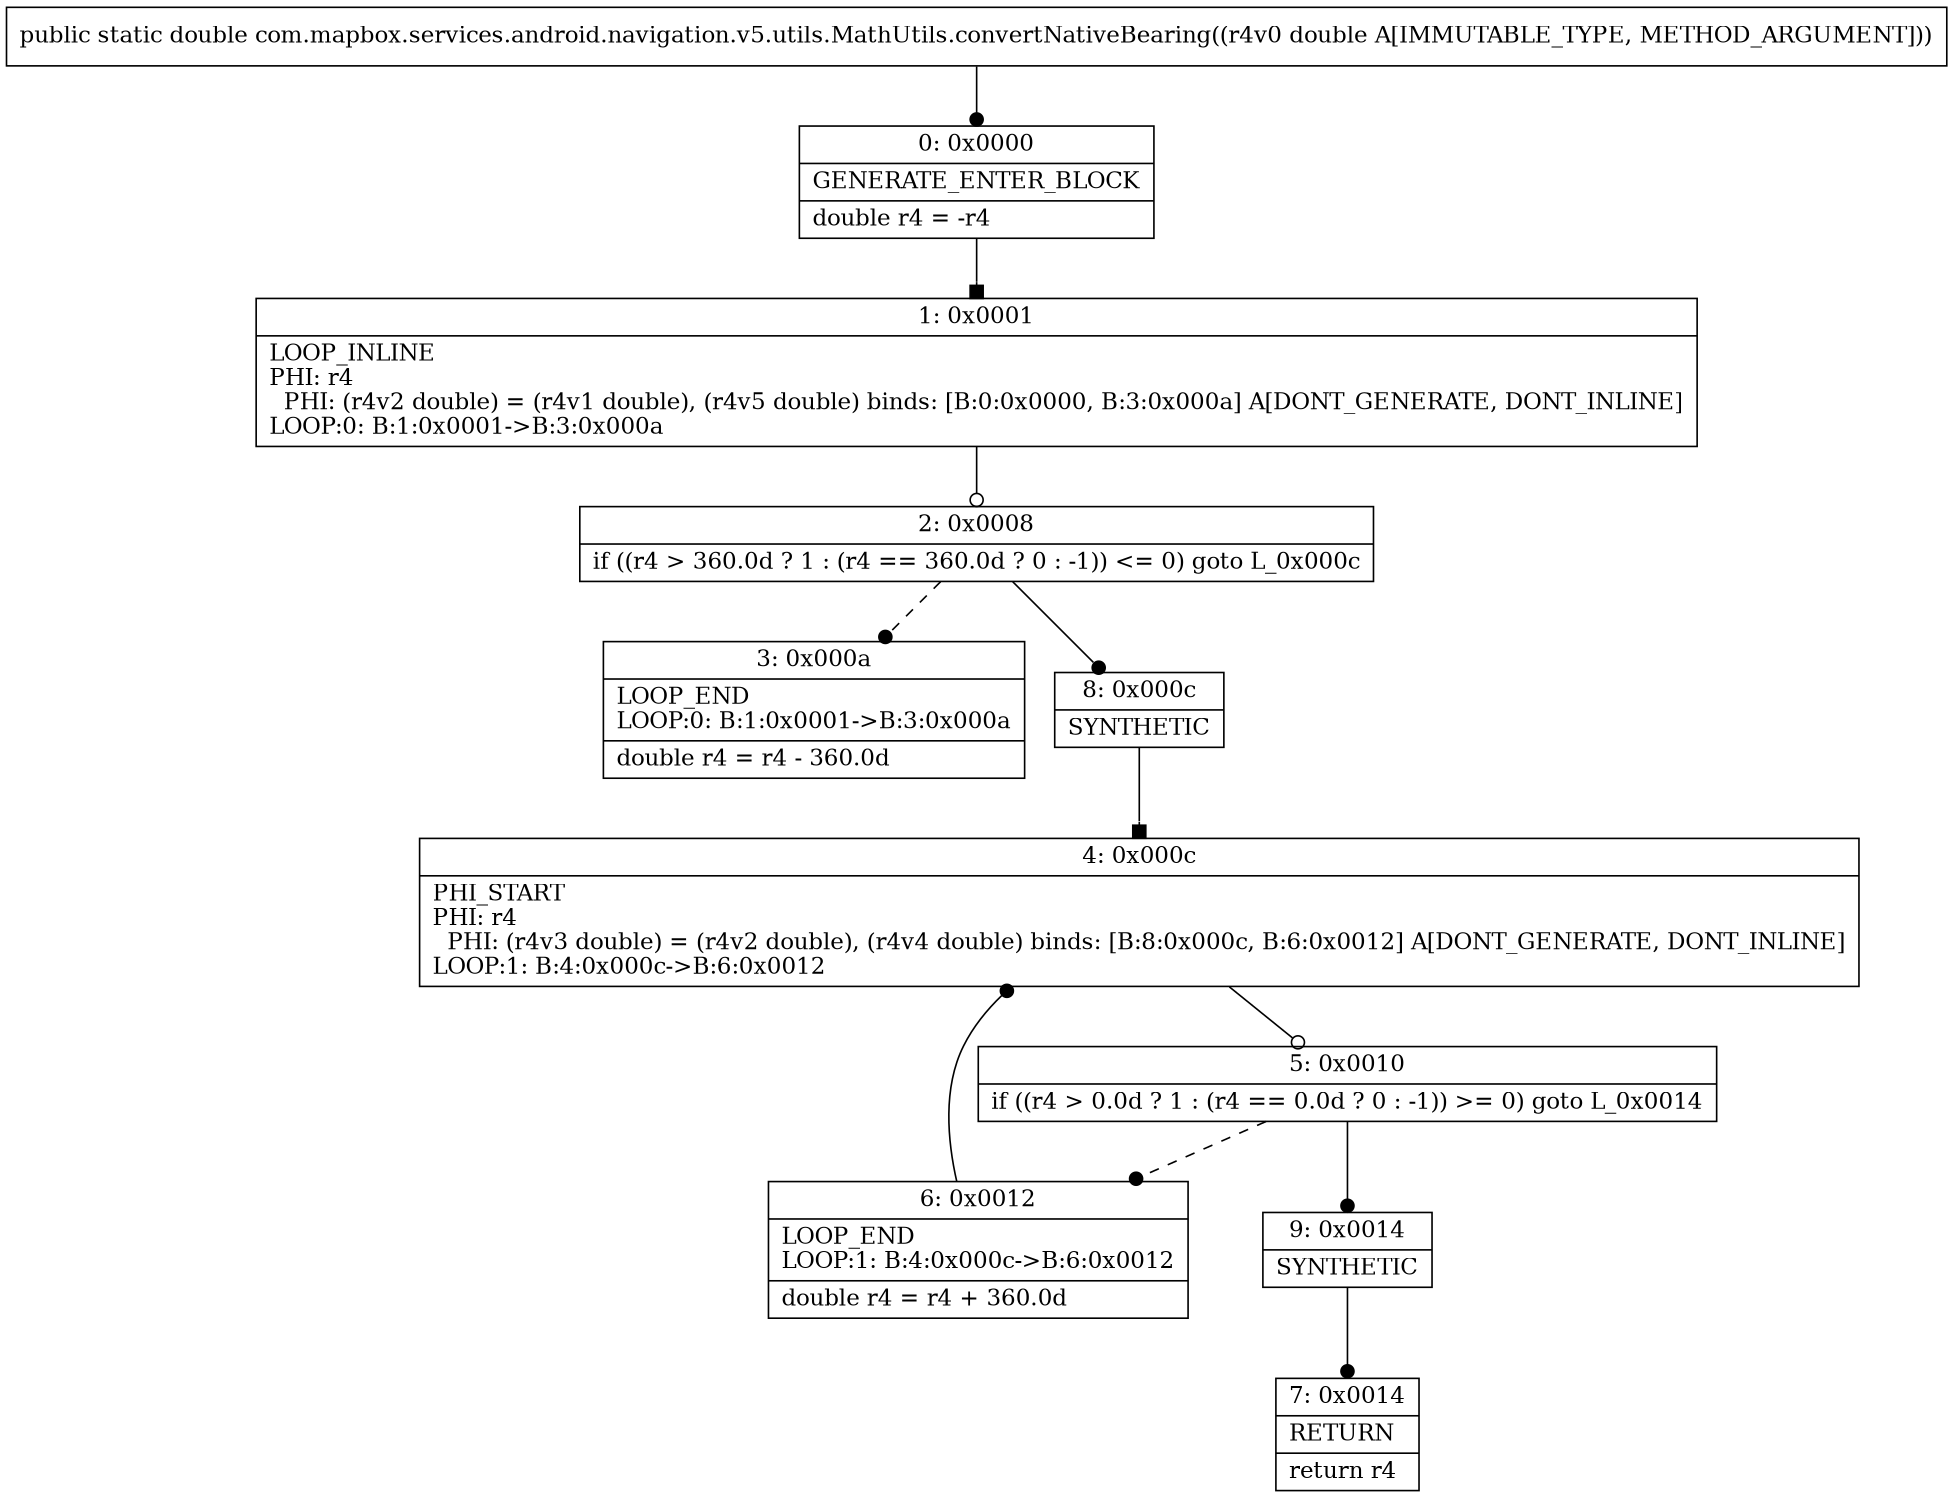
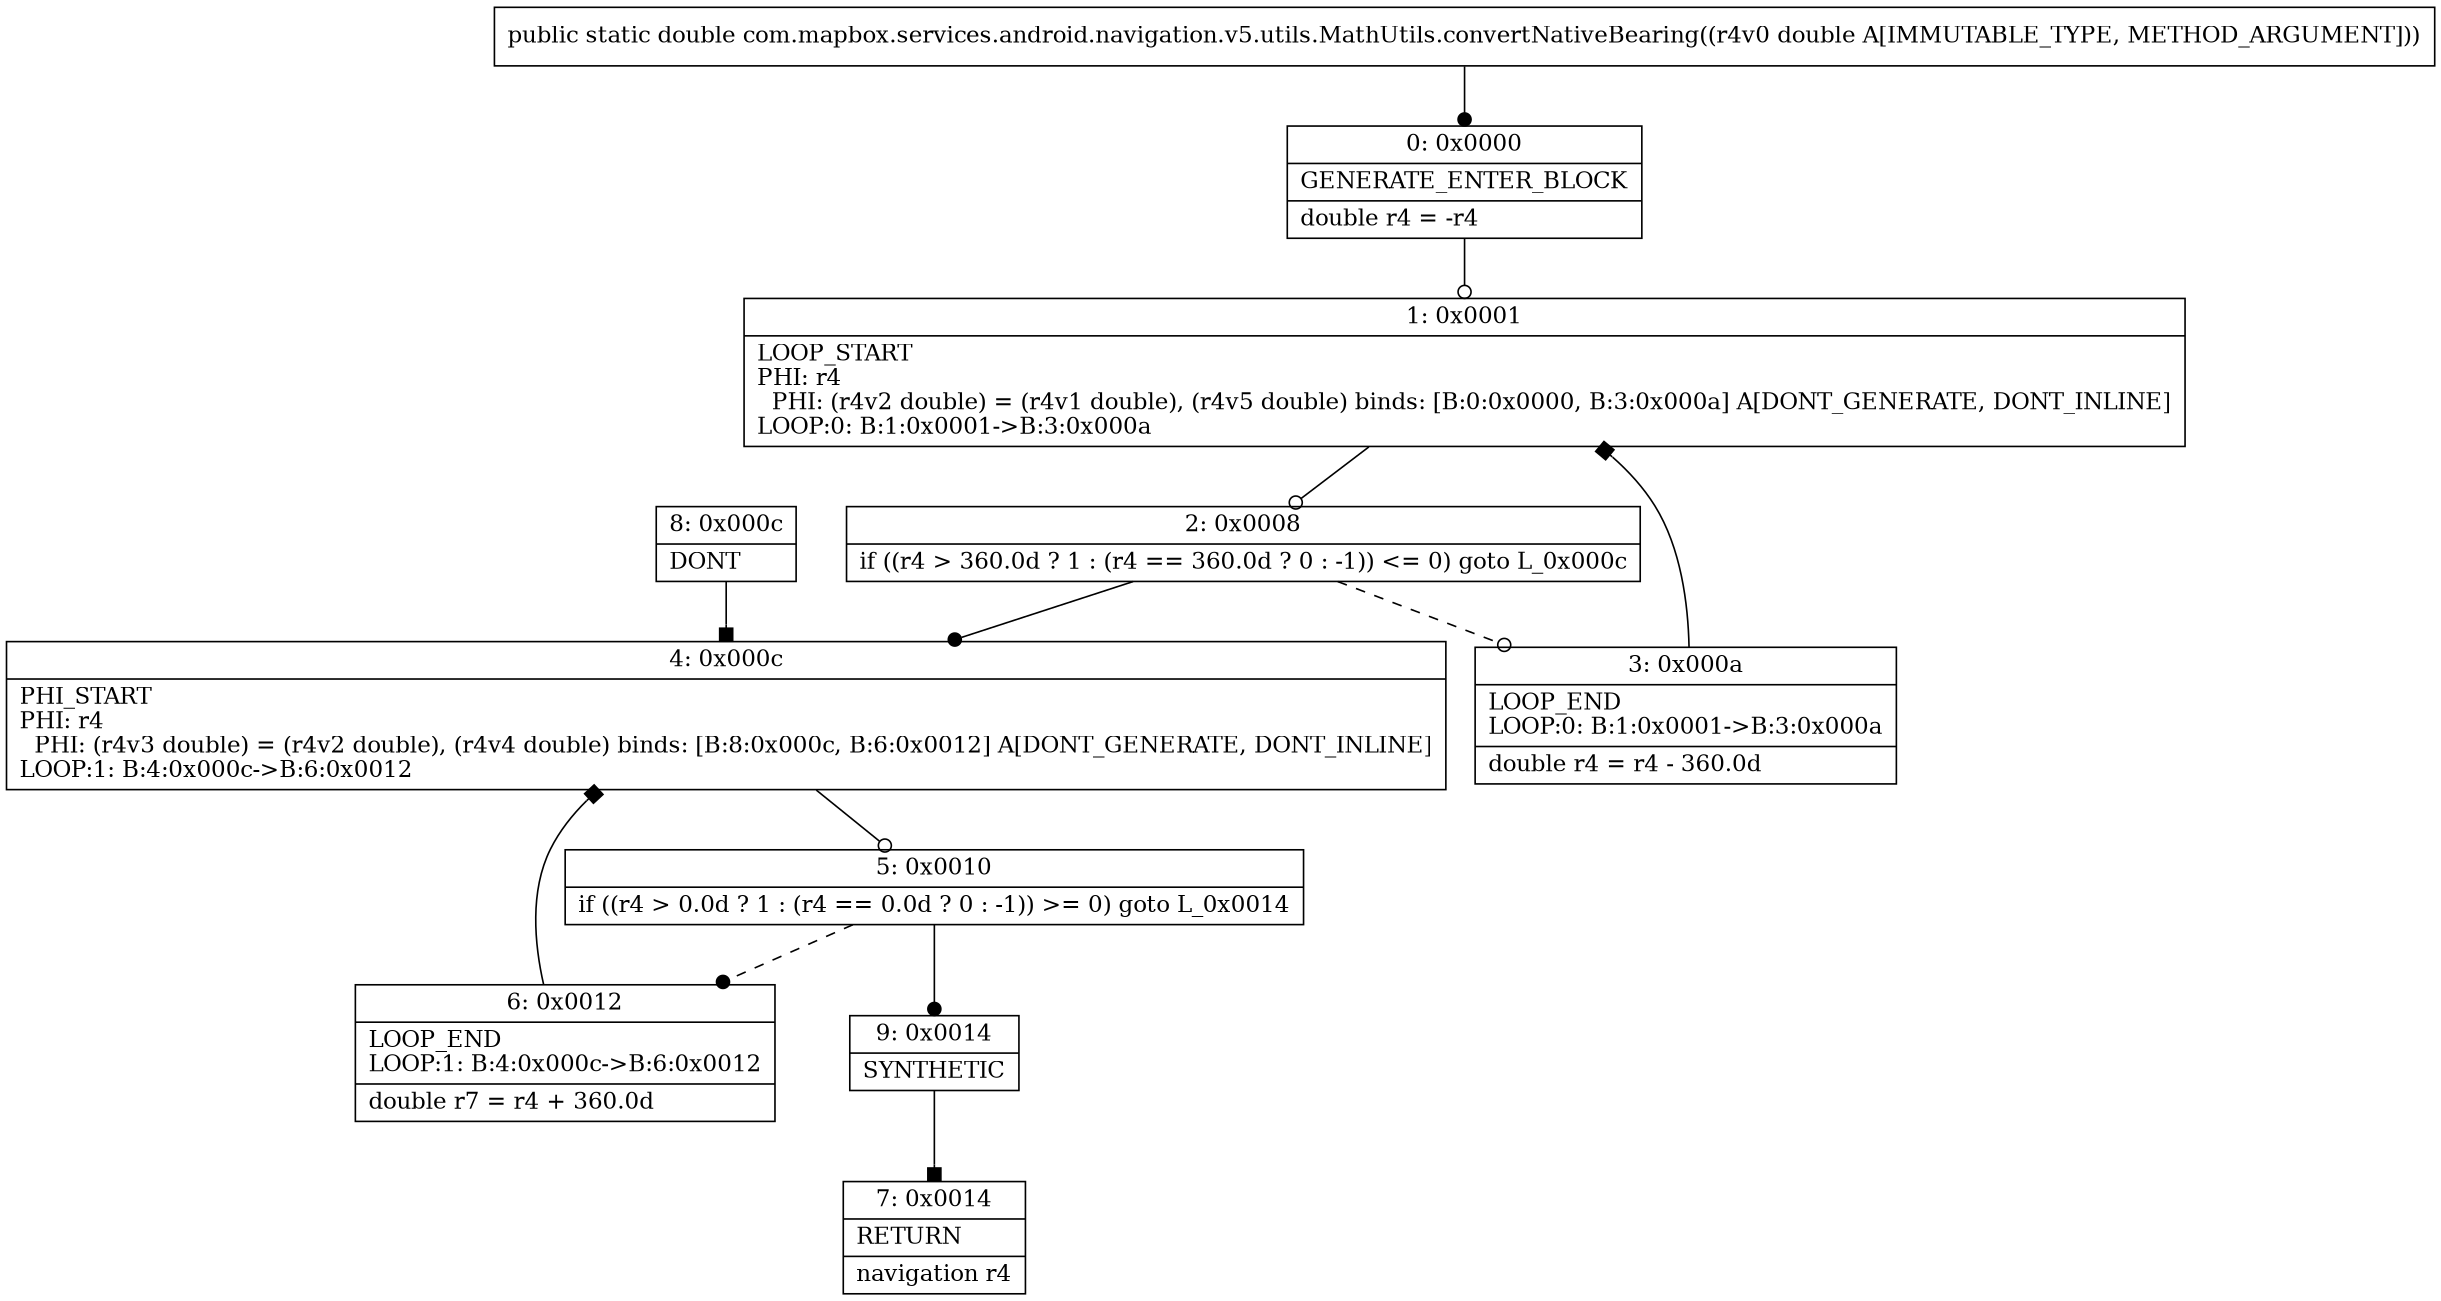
edge "0: 0x0000" -> "1: 0x0001": arrowhead box -> odot
node "1: 0x0001": text "LOOP_INLINE" -> "LOOP_START"
edge "3: 0x000a" -> "1: 0x0001": added
edge "2: 0x0008" -> "3: 0x000a": arrowhead dot -> odot
edge "2: 0x0008" -> "8: 0x000c": now "2: 0x0008" -> "4: 0x000c"
node "8: 0x000c": text "SYNTHETIC" -> "DONT"
edge "6: 0x0012" -> "4: 0x000c": arrowhead dot -> box
node "6: 0x0012": text "double r4 = r4 + 360.0d" -> "double r7 = r4 + 360.0d"
edge "9: 0x0014" -> "7: 0x0014": arrowhead dot -> box
node "7: 0x0014": text "return r4" -> "navigation r4"
